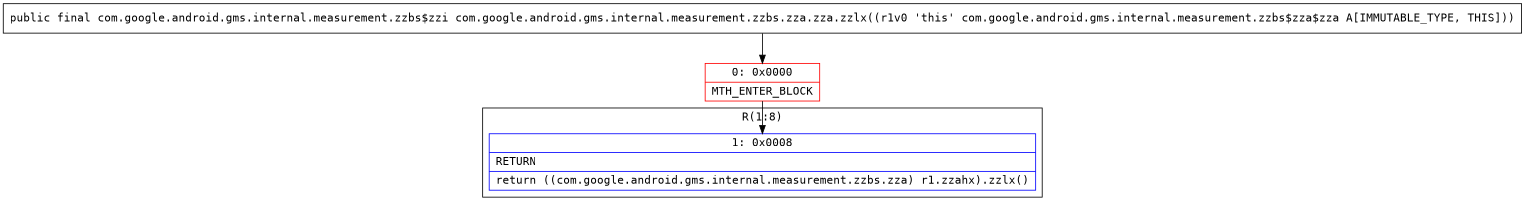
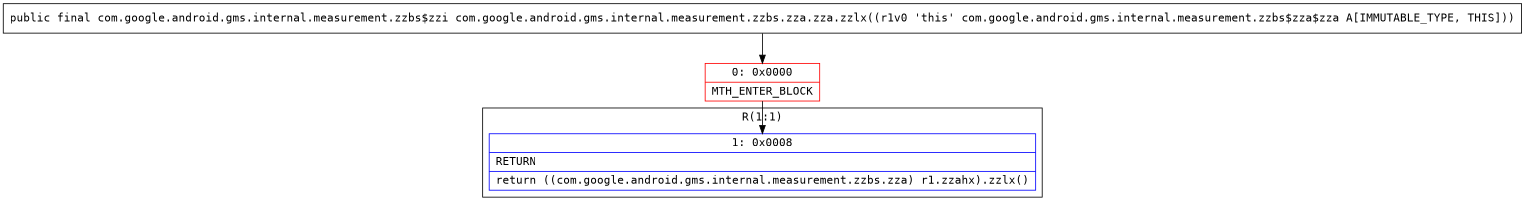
cluster "R(1:8)": label "R(1:8)" -> "R(1:1)"
